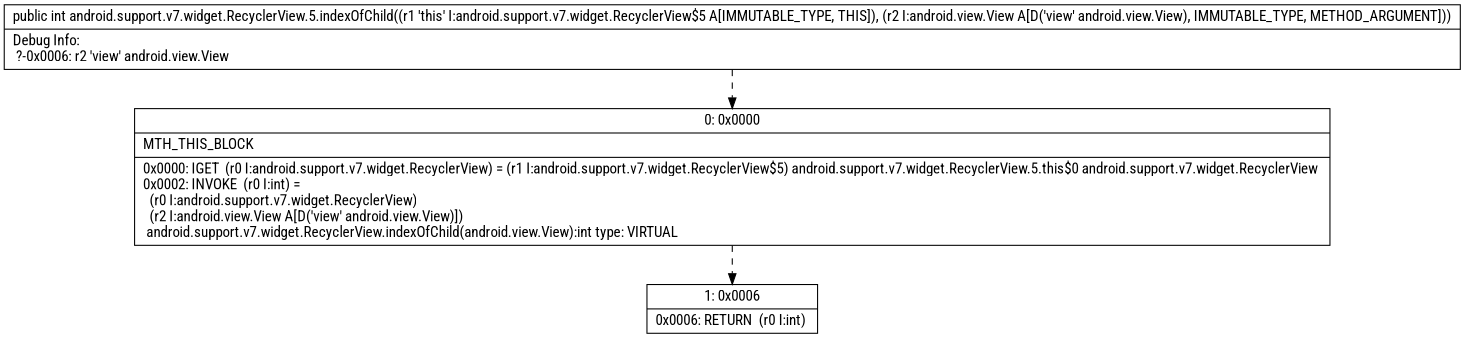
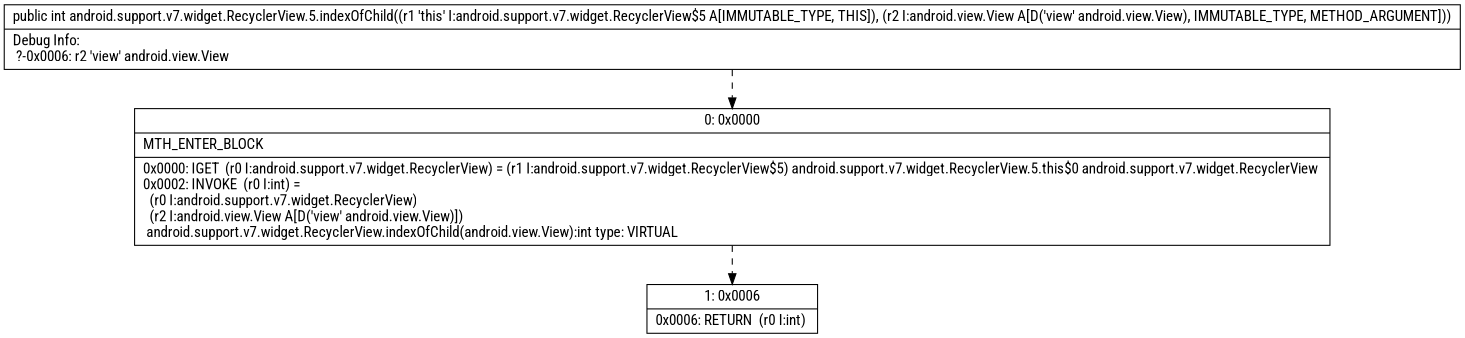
node "0: 0x0000": text "MTH_THIS_BLOCK" -> "MTH_ENTER_BLOCK"
